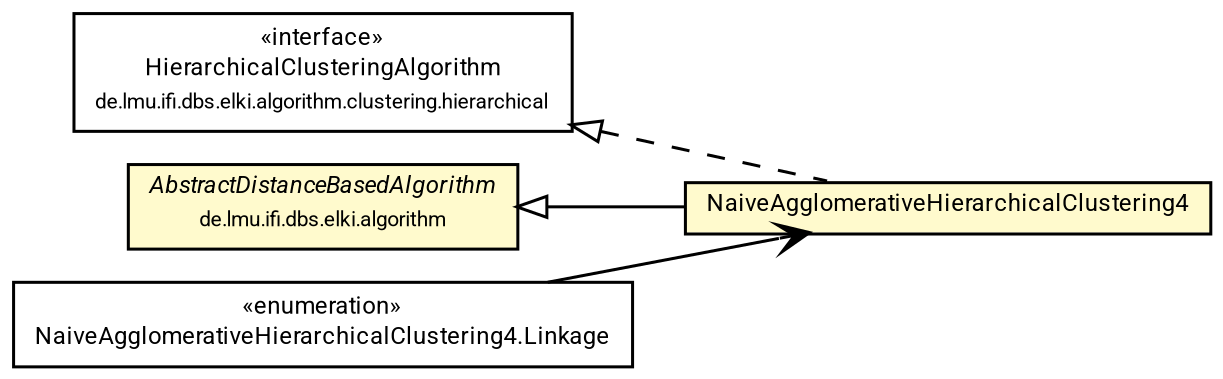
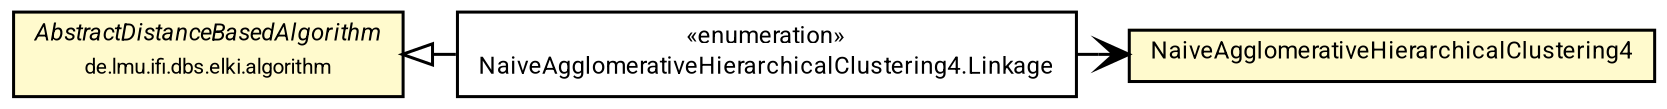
node "HierarchicalClusteringAlgorithm": removed
edge "NaiveAgglomerativeHierarchicalClustering4" -> "AbstractDistanceBasedAlgorithm": now "NaiveAgglomerativeHierarchicalClustering4.Linkage" -> "AbstractDistanceBasedAlgorithm"
